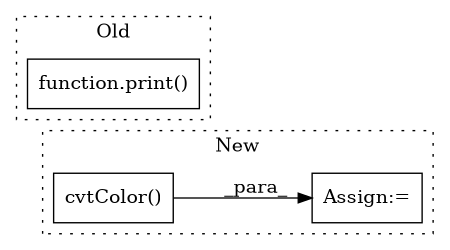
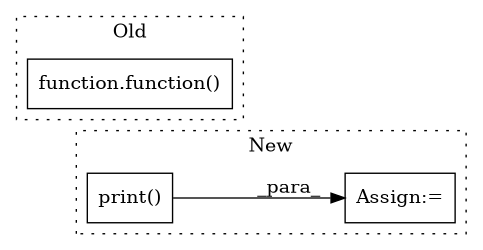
node "function.print()": label "function.print()" -> "function.function()"
node "cvtColor()": label "cvtColor()" -> "print()"
